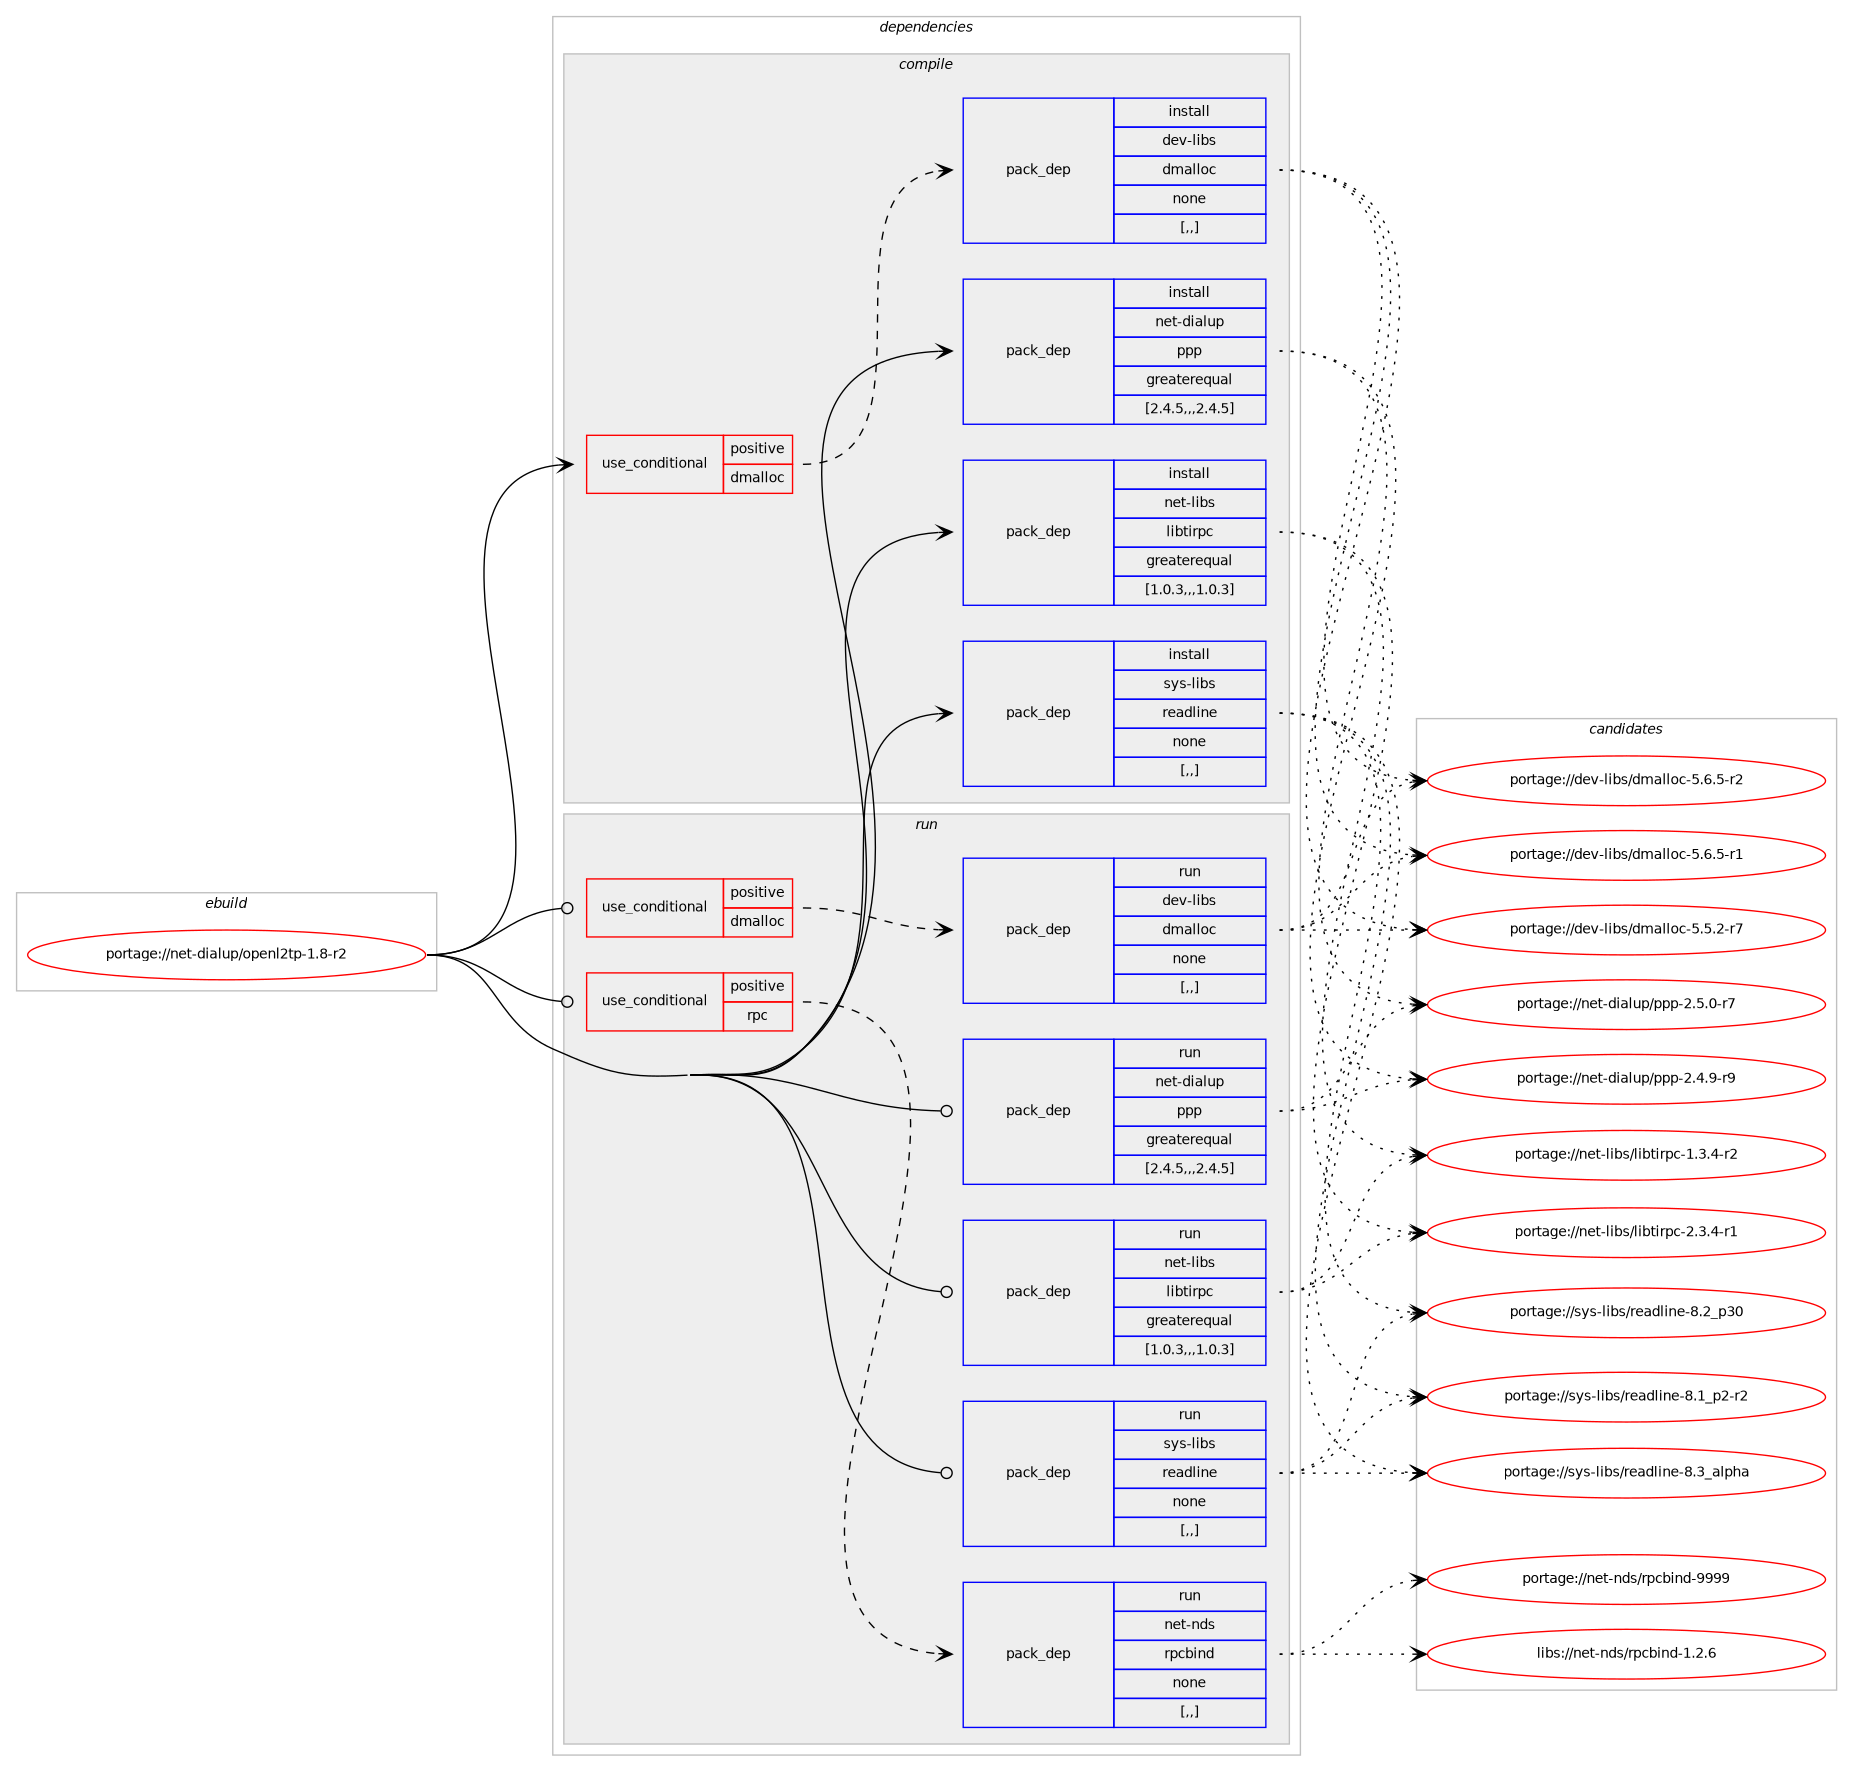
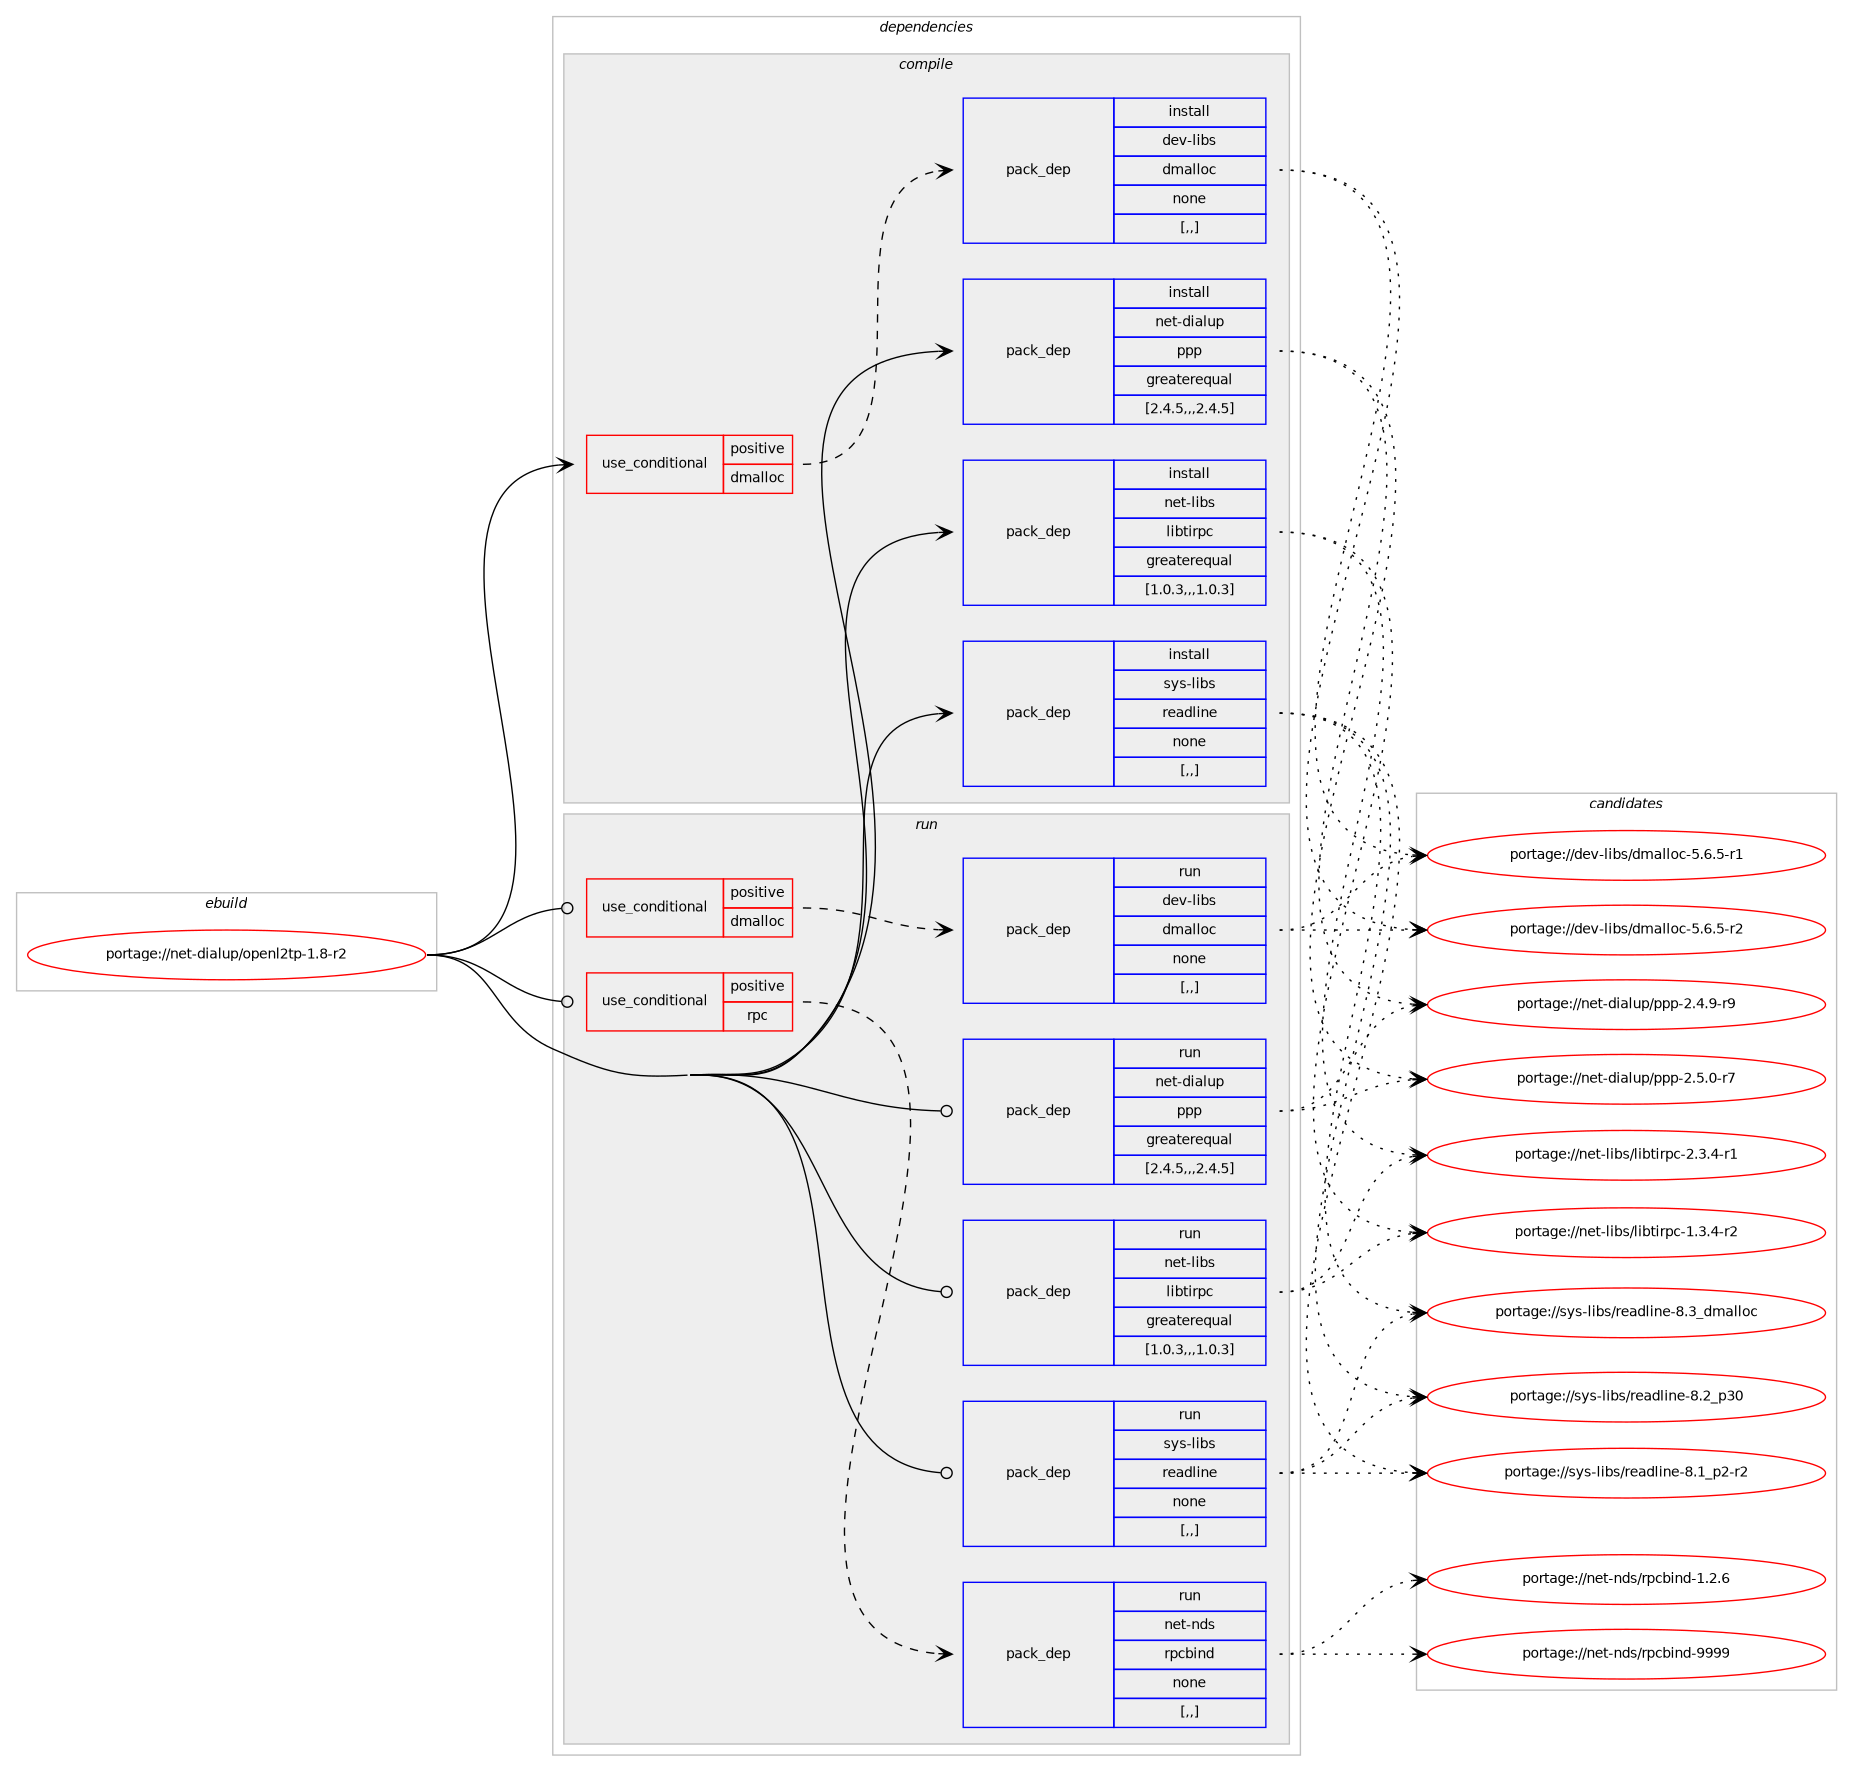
node "portage://dev-libs/dmalloc-5.5.2-r7": removed
node "portage://sys-libs/readline-8.3_alpha": label "portage://sys-libs/readline-8.3_alpha" -> "portage://sys-libs/readline-8.3_dmalloc"
node "libs://net-nds/rpcbind-1.2.6": label "libs://net-nds/rpcbind-1.2.6" -> "portage://net-nds/rpcbind-1.2.6"
